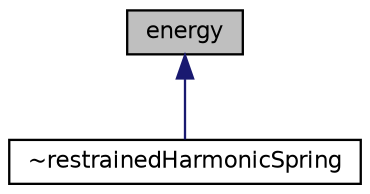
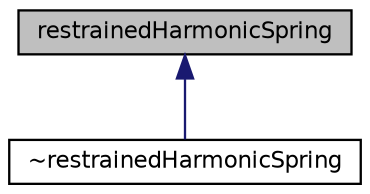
node "energy": label "energy" -> "restrainedHarmonicSpring"
